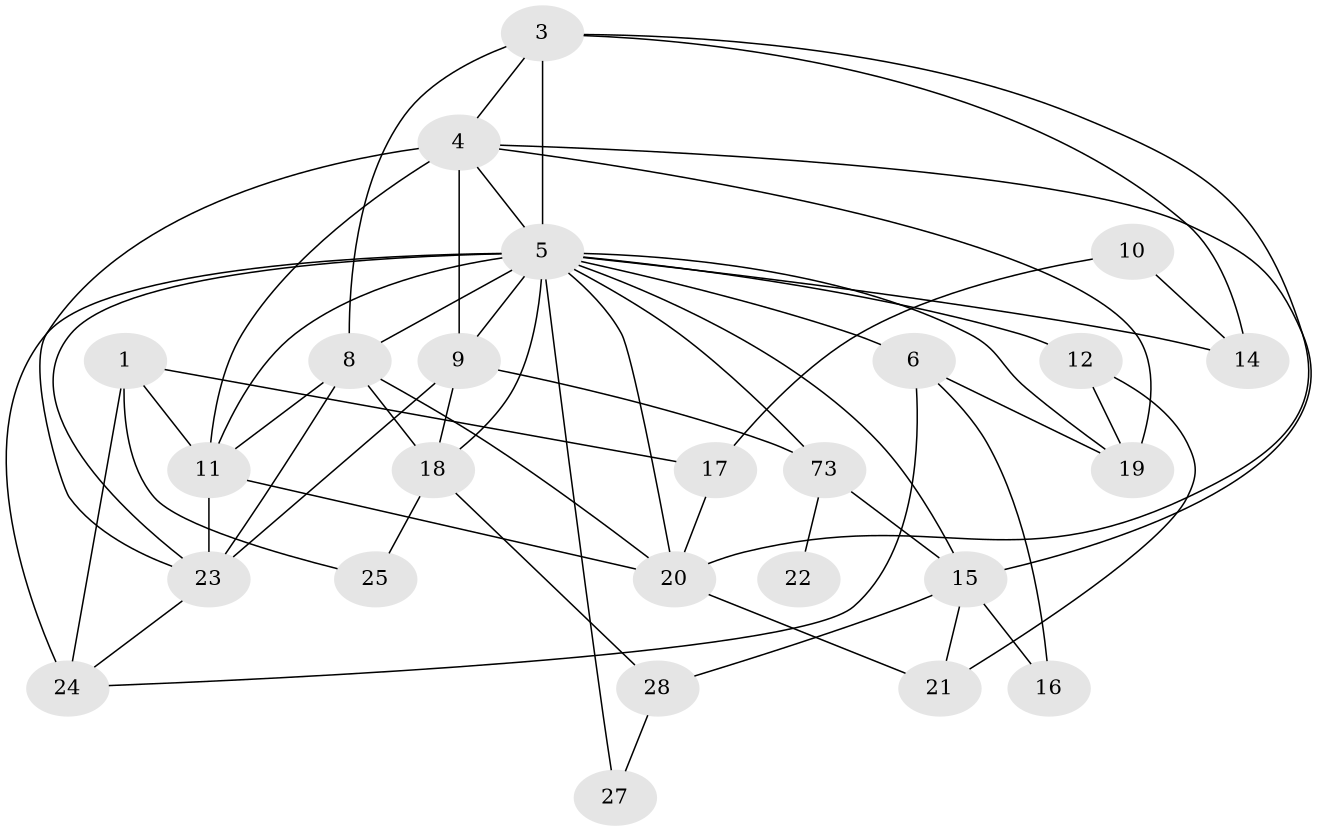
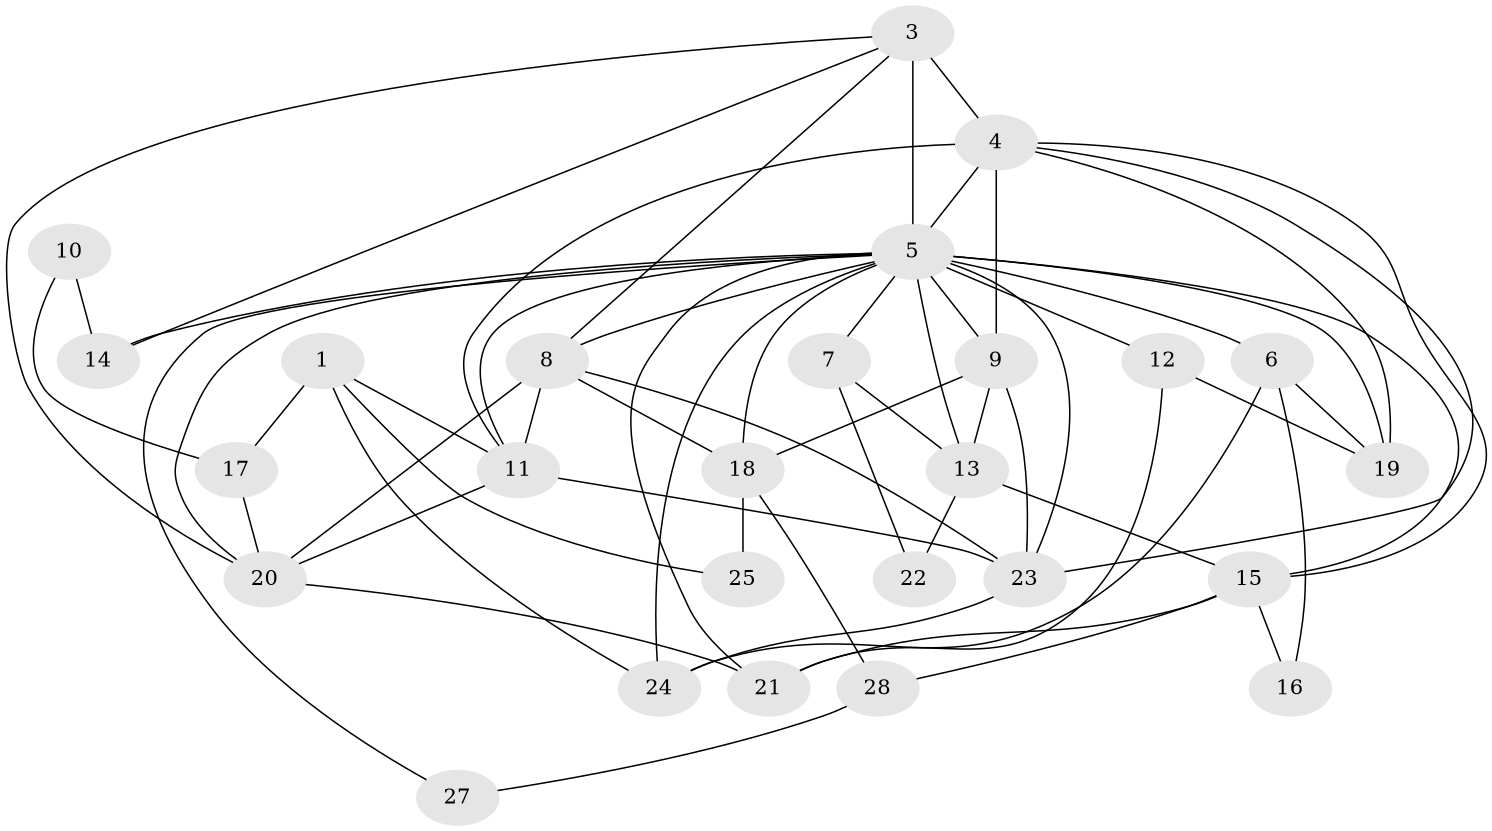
node "7": added
edge "5" -- "21": added
node "73": label "73" -> "13"
